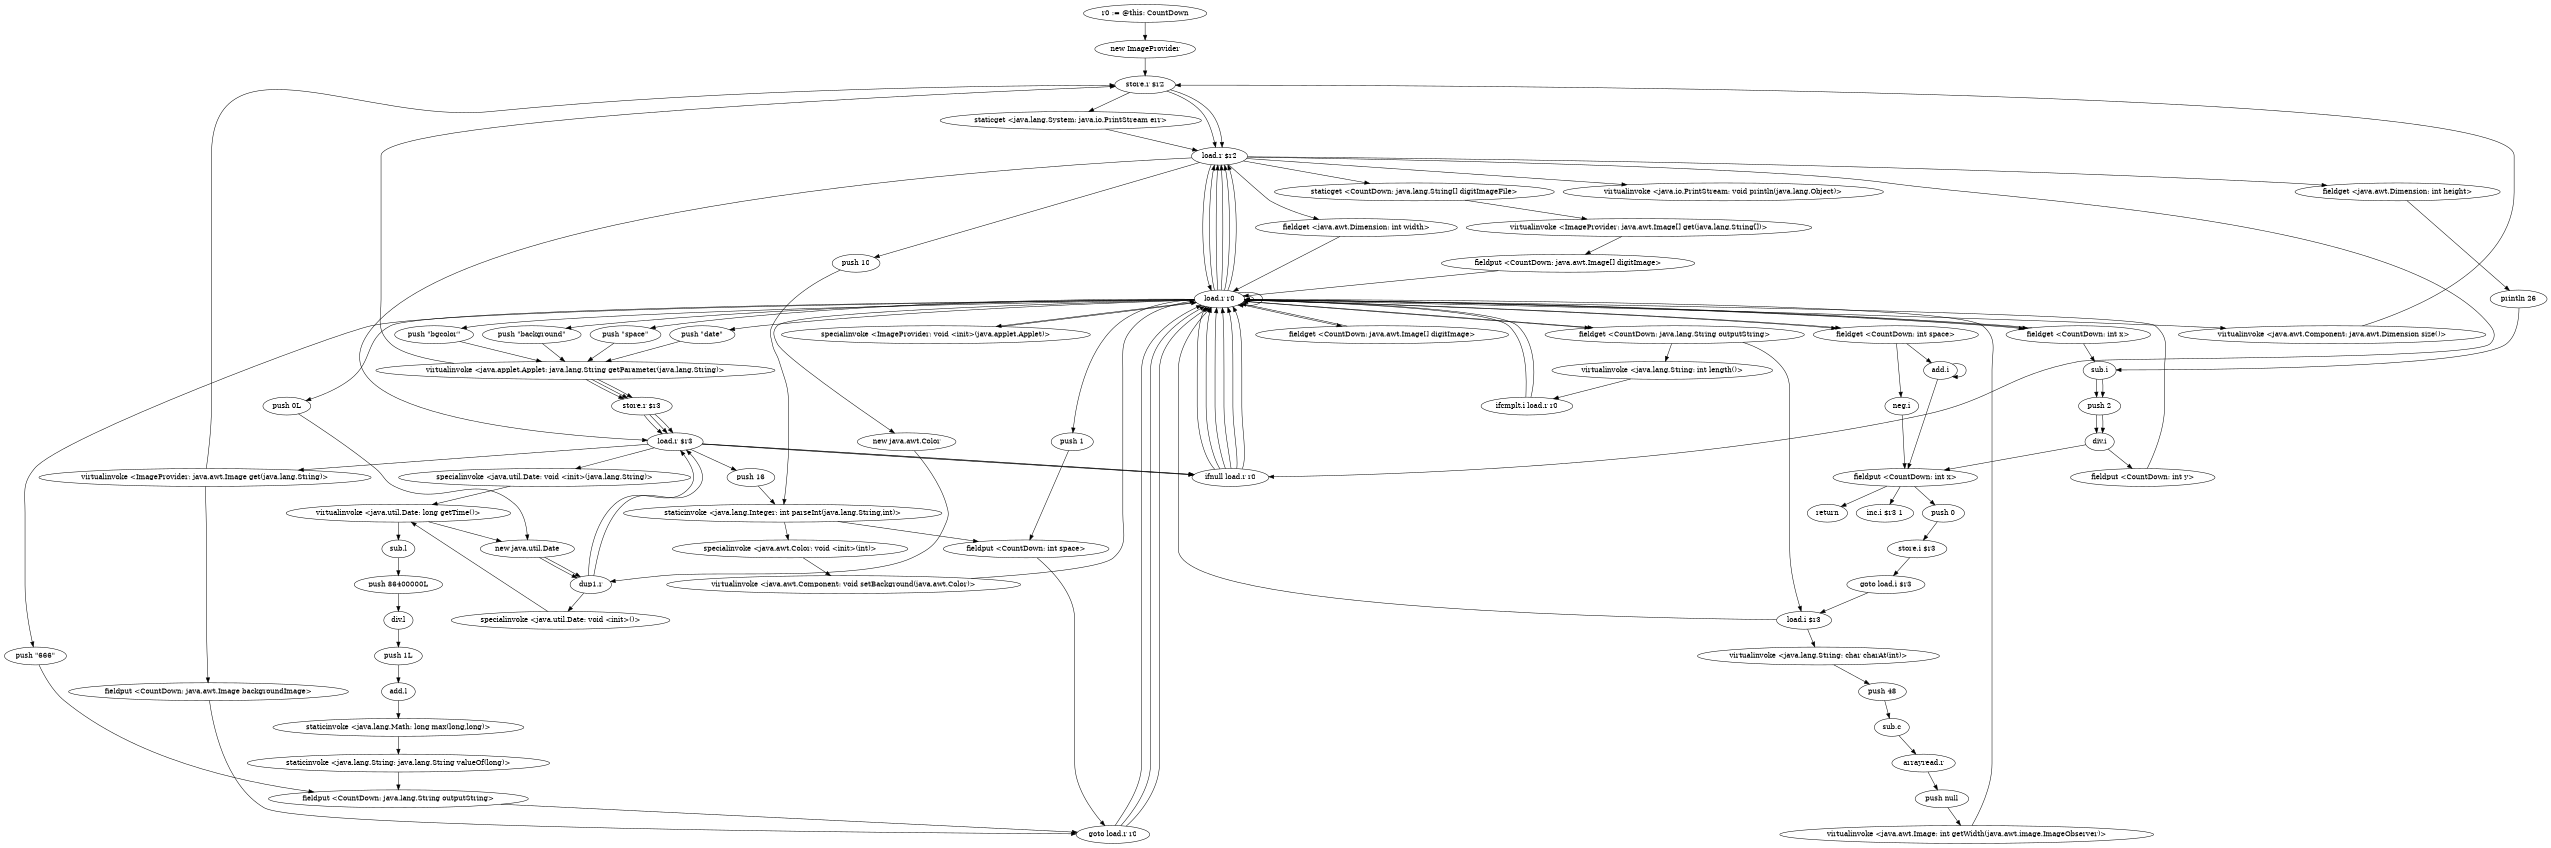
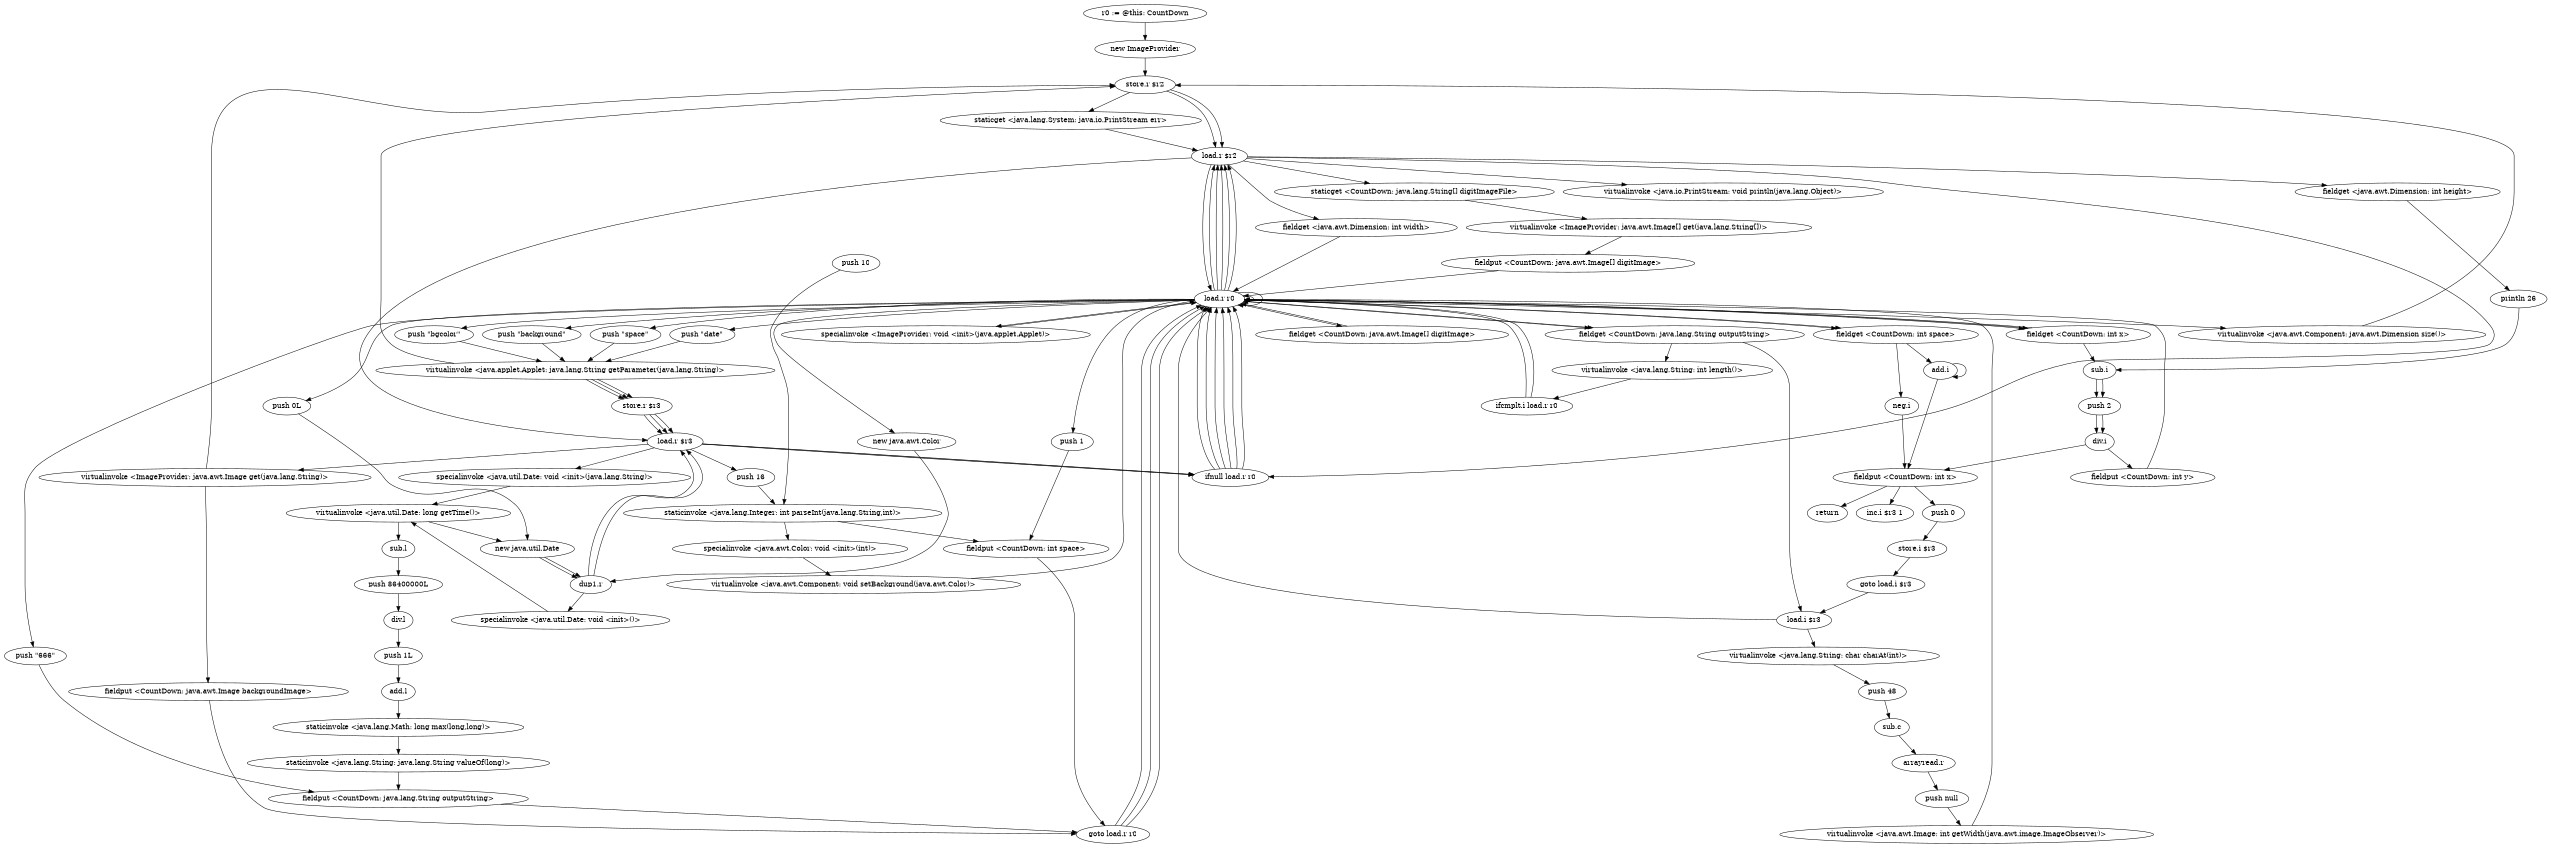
edge "load.r $r2" -> "push 10": removed
